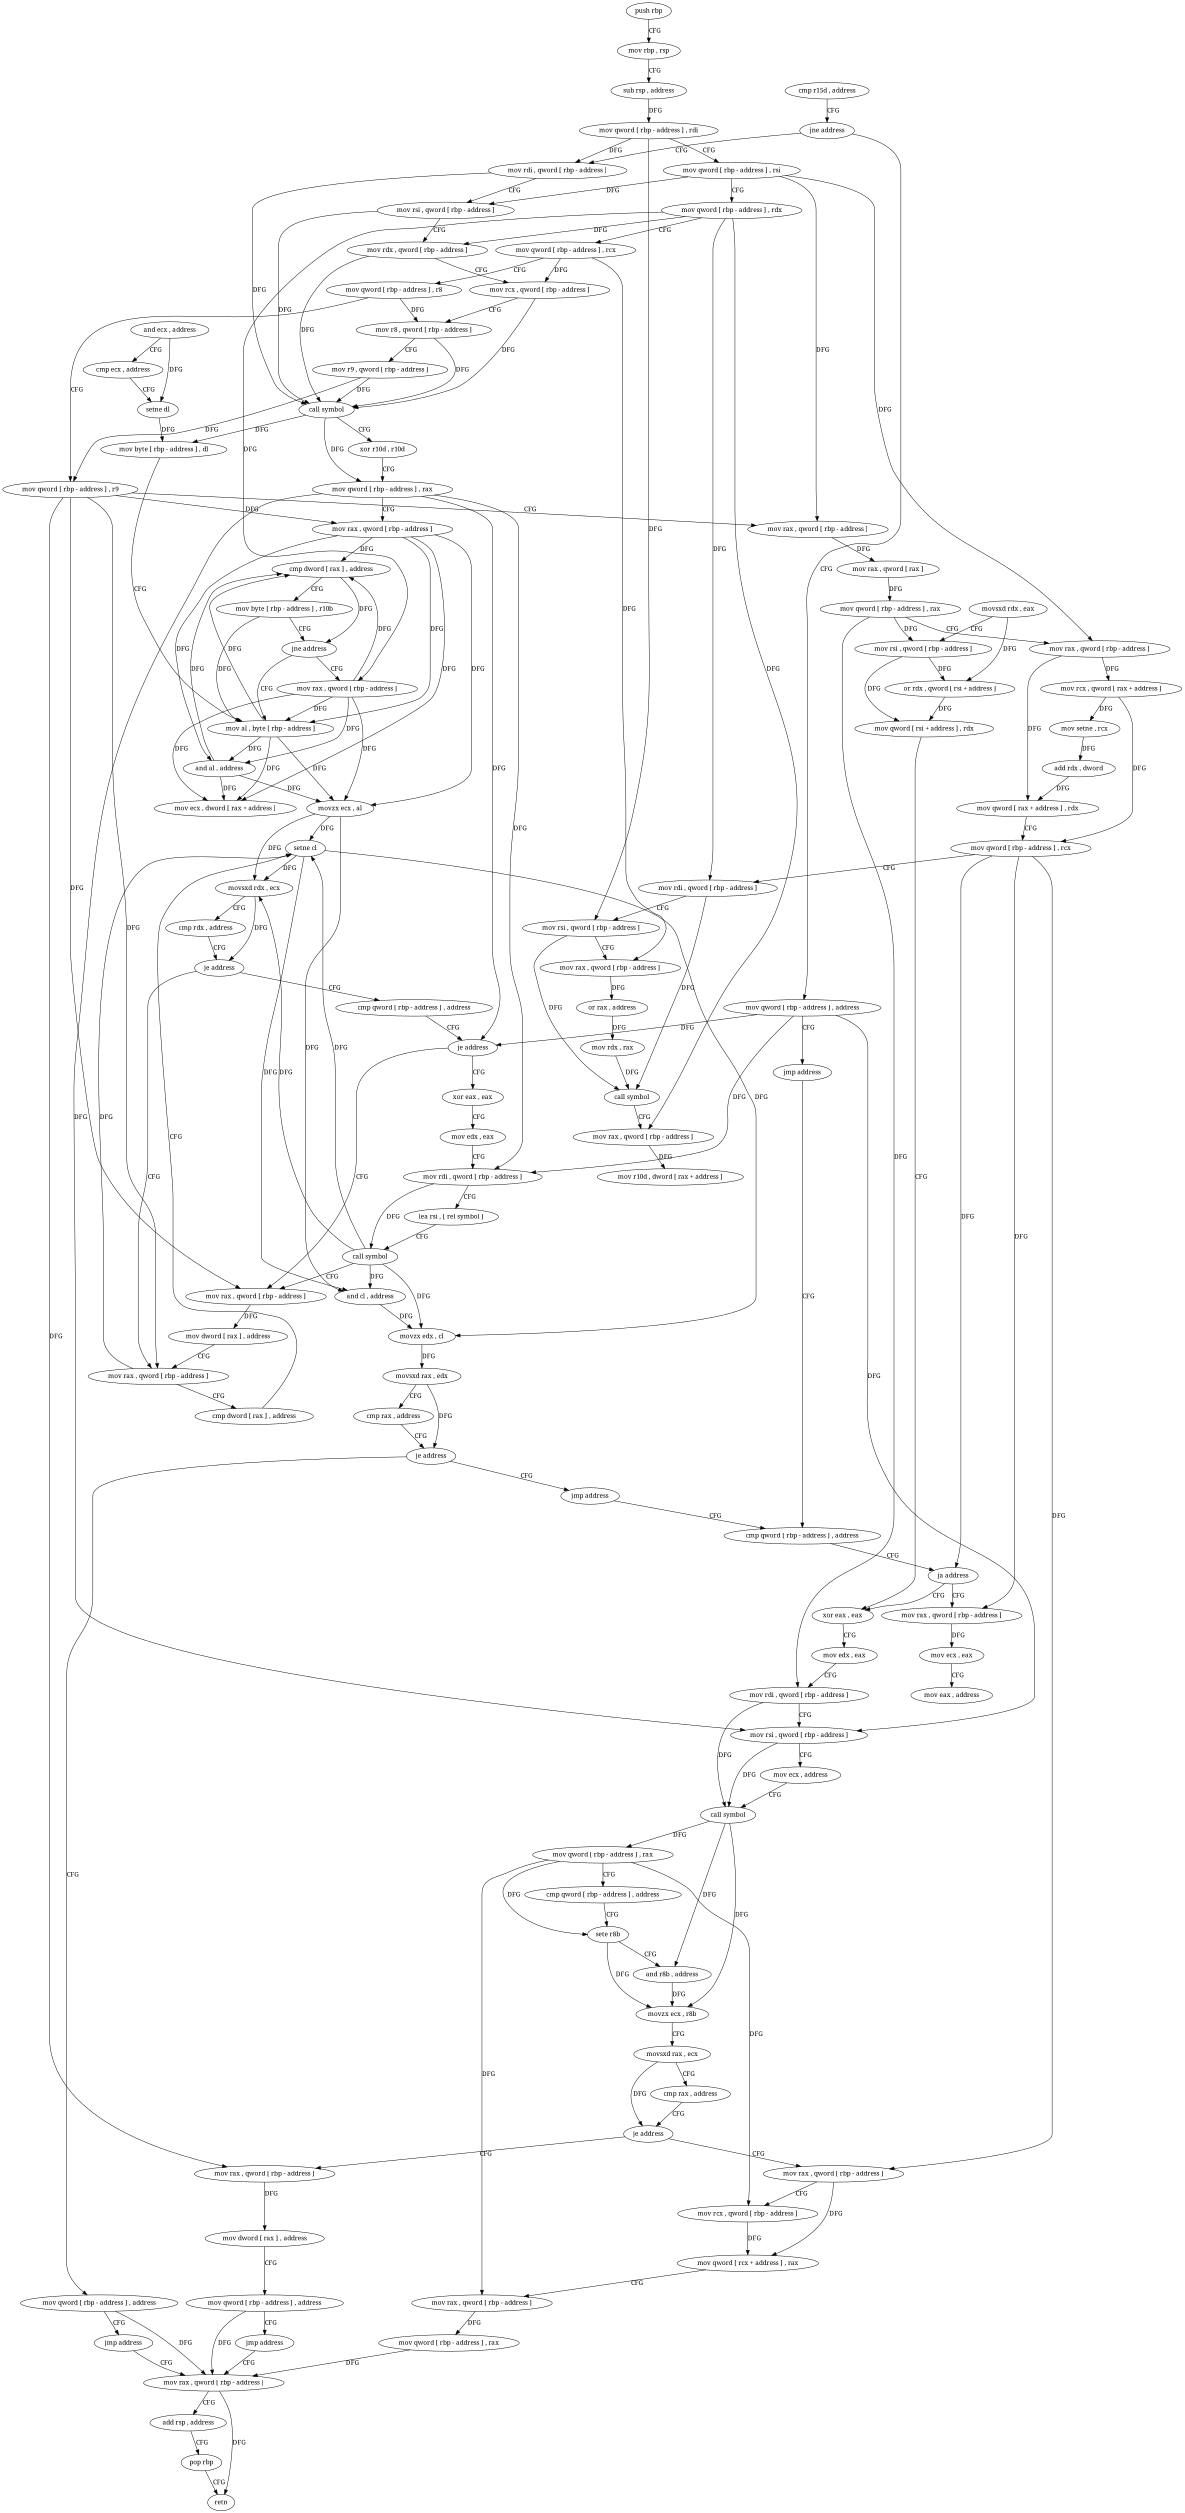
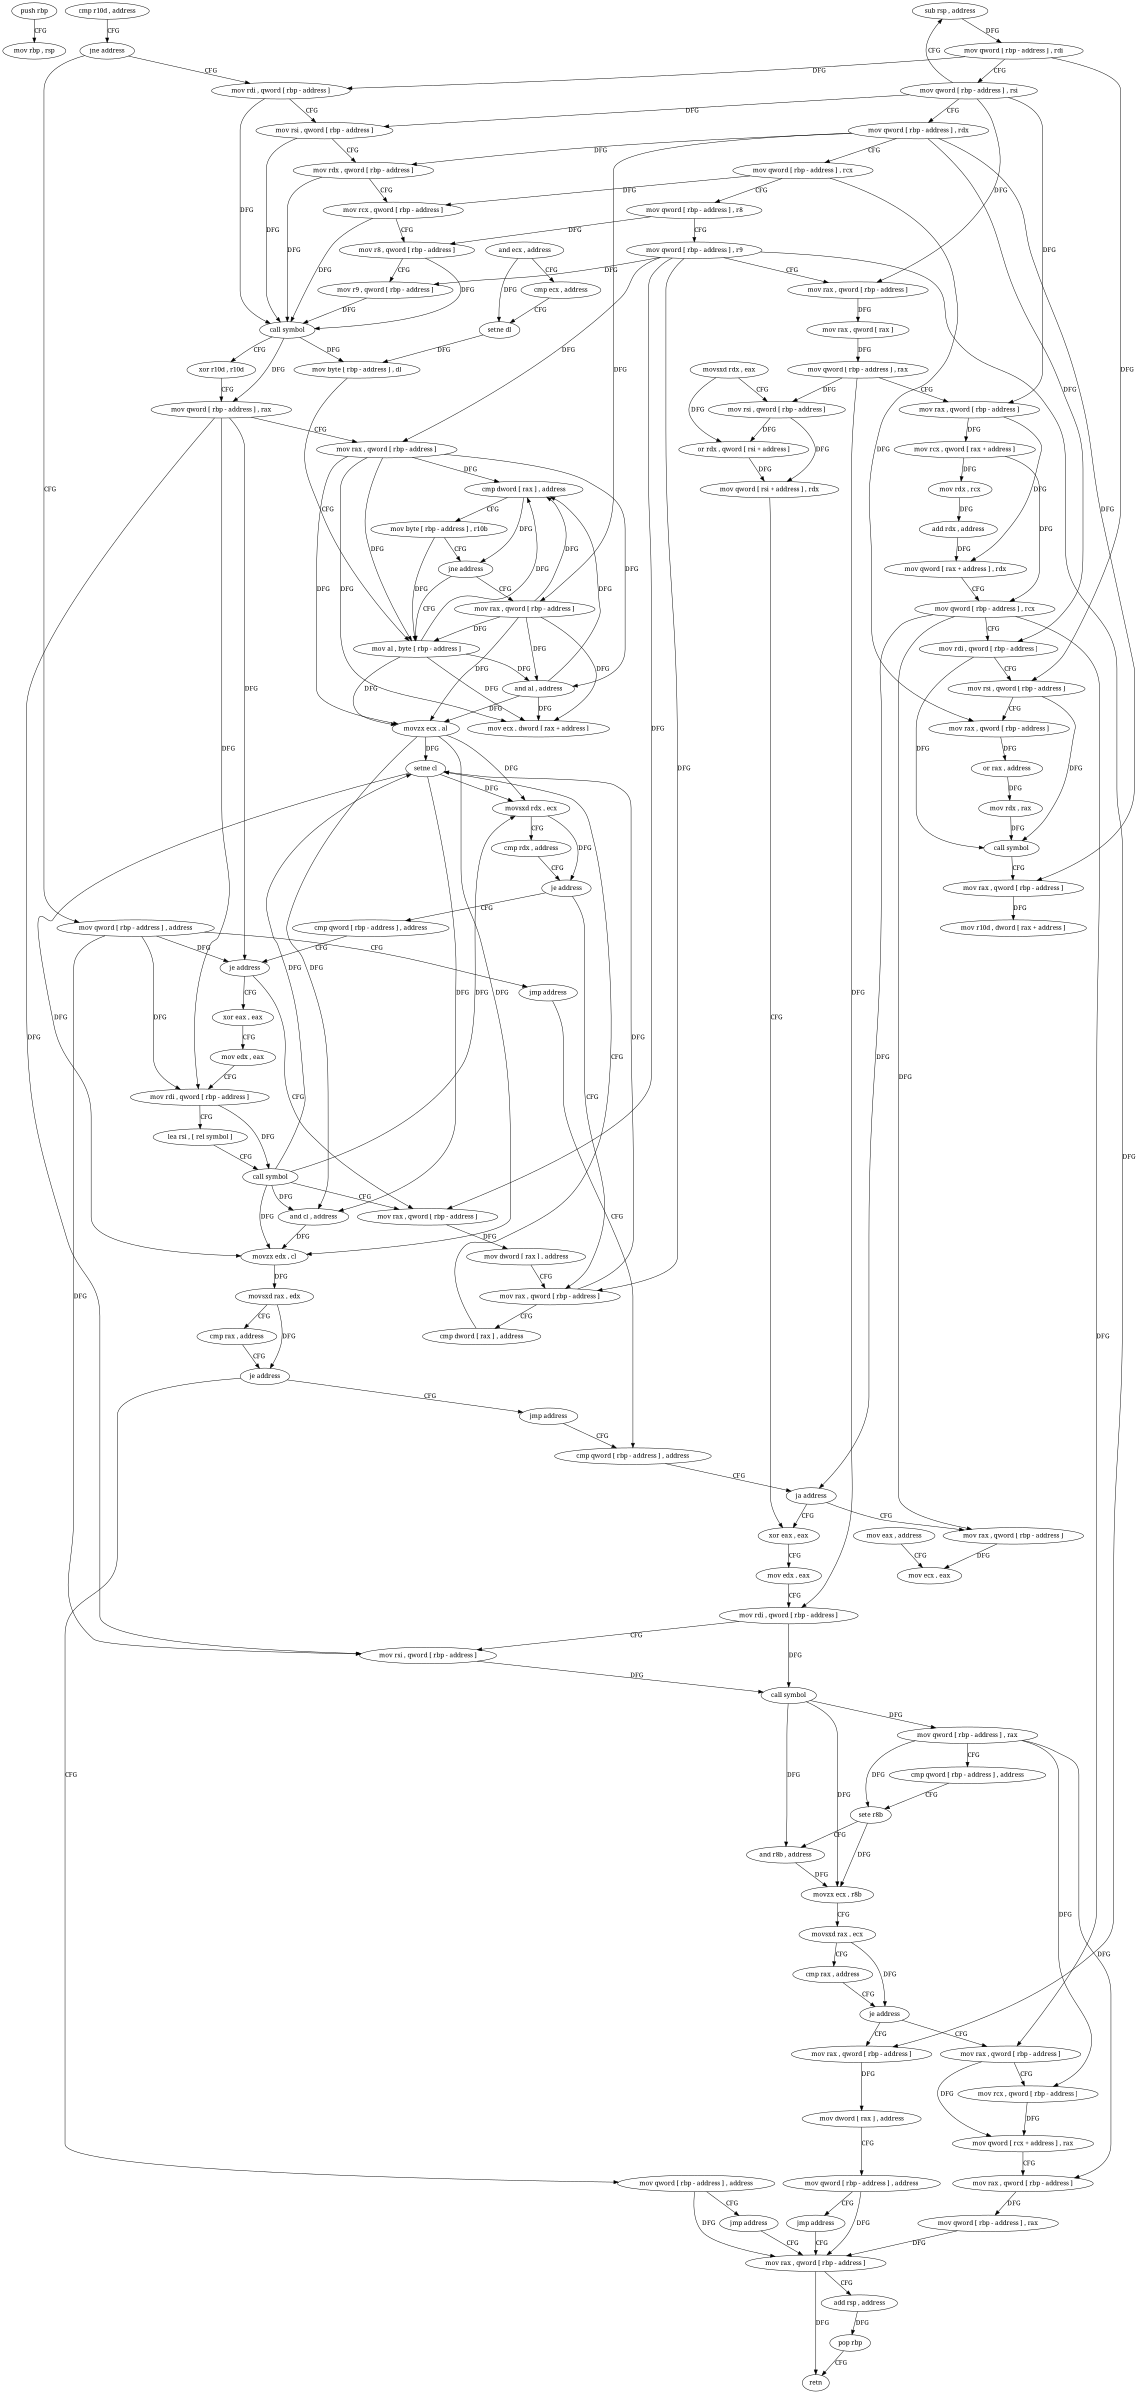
edge "mov rbp , rsp" -> "sub rsp , address": now "mov qword [ rbp - address ] , rsi" -> "sub rsp , address"
node "cmp r15d , address": label "cmp r15d , address" -> "cmp r10d , address"
edge "mov r9 , qword [ rbp - address ]" -> "mov qword [ rbp - address ] , r9": reversed
node "mov setne , rcx": label "mov setne , rcx" -> "mov rdx , rcx"
node "add rdx , dword": label "add rdx , dword" -> "add rdx , address"
edge "movzx ecx , al" -> "movzx edx , cl": added, label "DFG"
edge "mov ecx , eax" -> "mov eax , address": reversed
node "mov ecx , address": removed
edge "add rsp , address" -> "pop rbp": label "CFG" -> "DFG"
